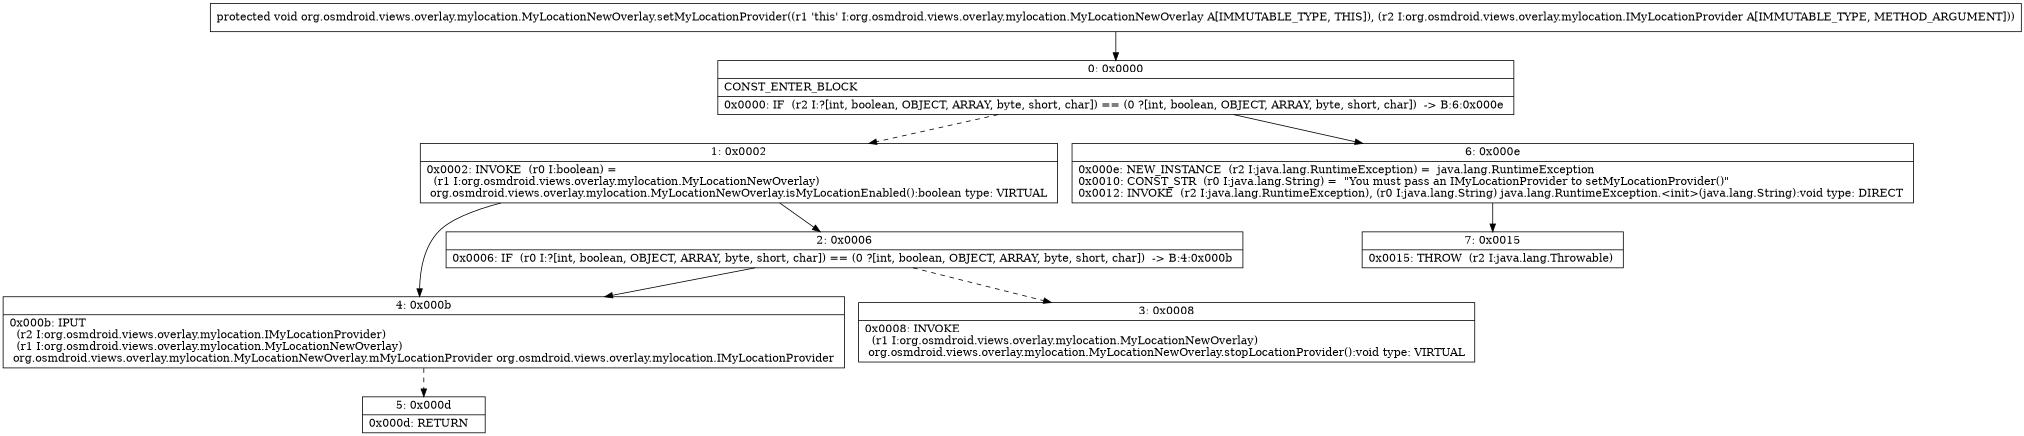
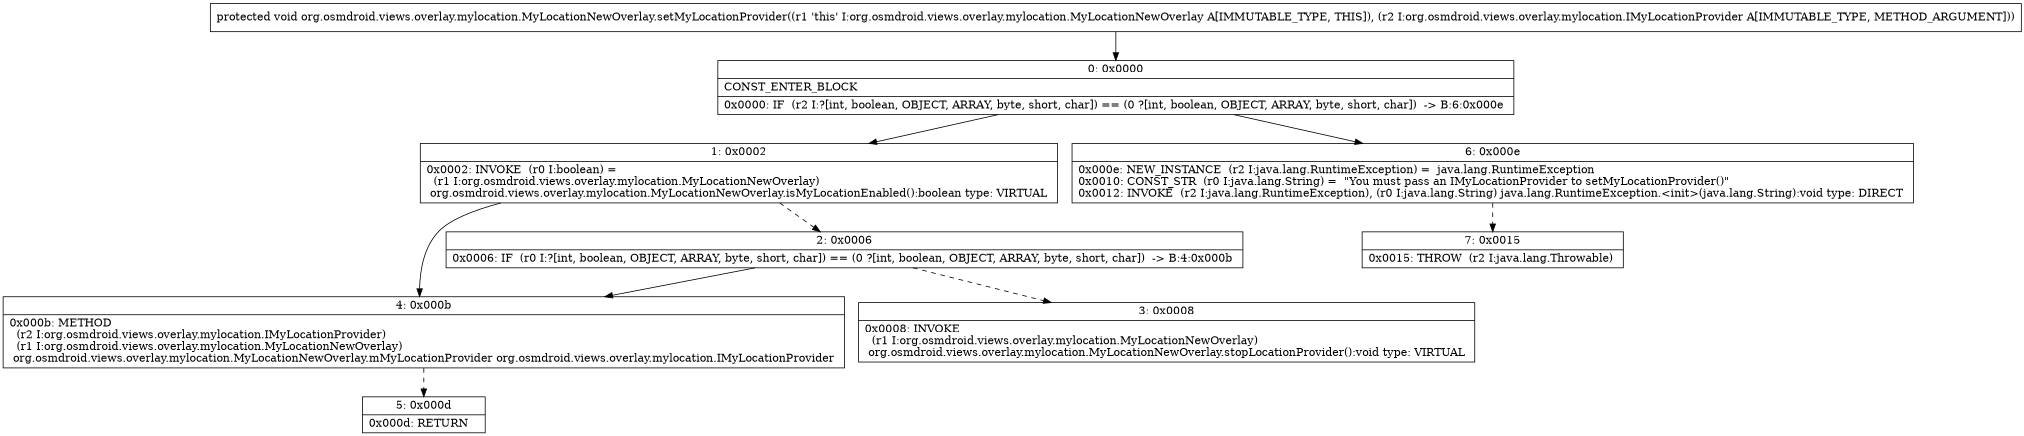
edge "0: 0x0000" -> "1: 0x0002": style dashed -> solid
edge "6: 0x000e" -> "7: 0x0015": style solid -> dashed
edge "1: 0x0002" -> "2: 0x0006": style solid -> dashed
node "4: 0x000b": text "0x000b: IPUT" -> "0x000b: METHOD"
